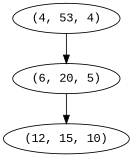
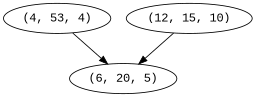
edge "(6, 20, 5)" -> "(12, 15, 10)": reversed
